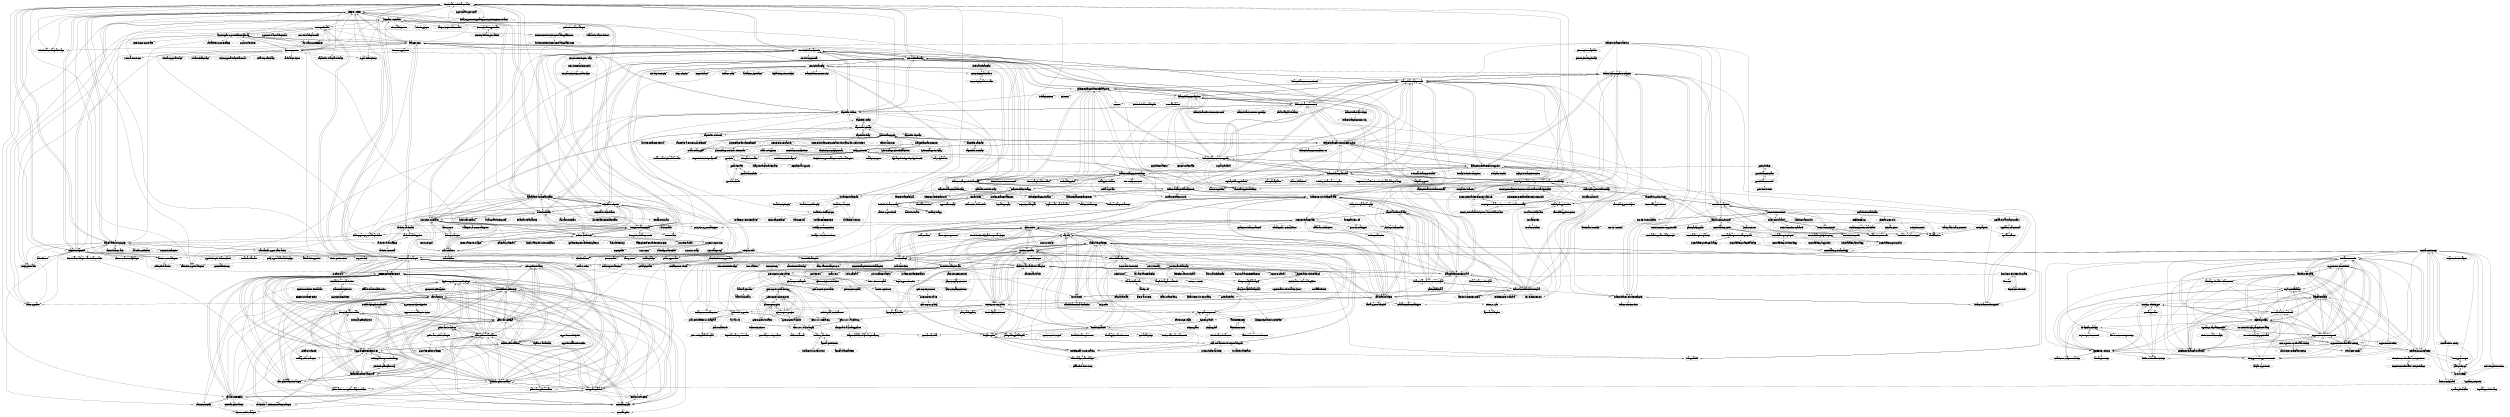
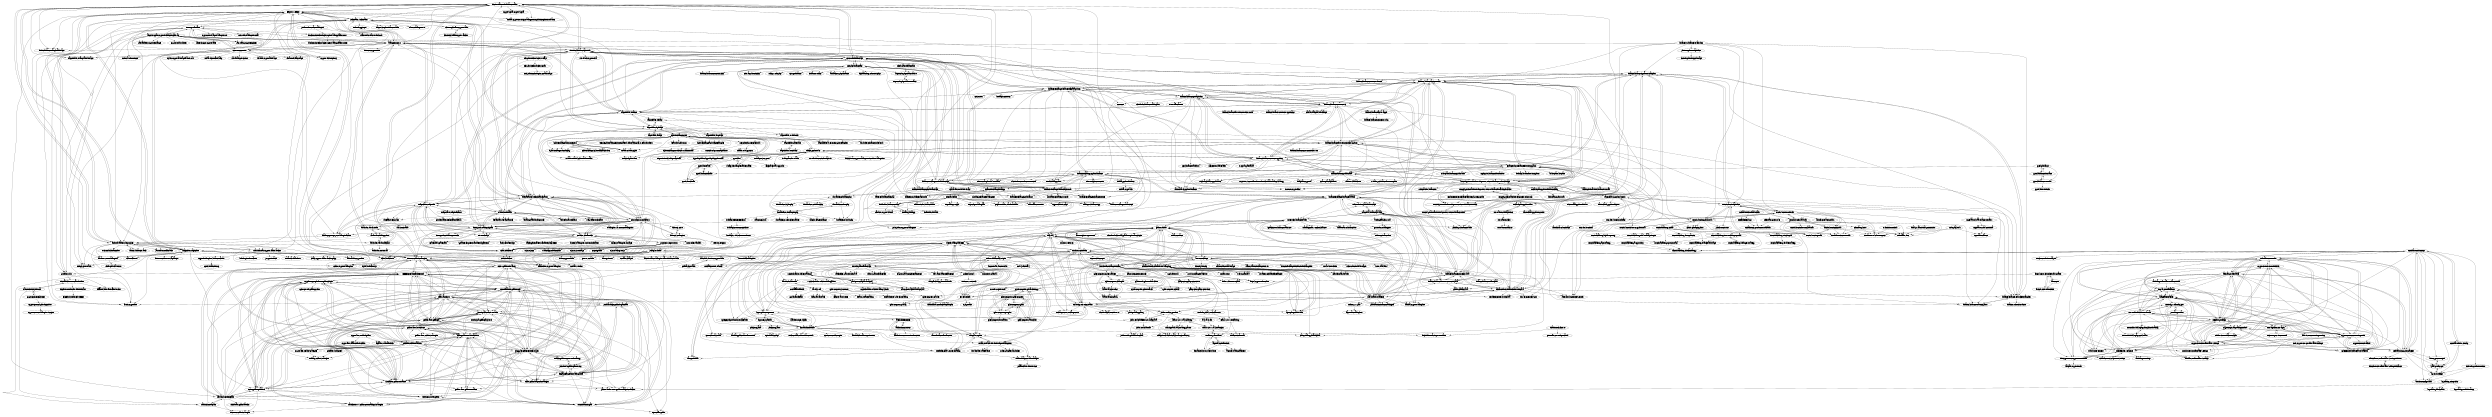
node "mexcdevelop/mexc-api-postman": removed
node "binance-networks/binance-java-api": label "binance-networks/binance-java-api" -> "binance-exchange/binance-java-api"
node "ixjb94/indicators-js": added
edge "timolson/cointrader" -> "jnidzwetzki/crypto-bot": now "cassandre-tech/cassandre-trading-bot" -> "jnidzwetzki/crypto-bot"
edge "But4ler/Profit-Trailer-Settings" -> "smoochy/WolfsOfCrypto": reversed
